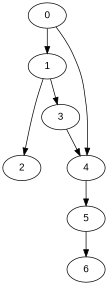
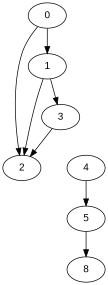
edge "0" -> "4": now "0" -> "2"
edge "3" -> "4": now "3" -> "2"
node "6": label "6" -> "8"
